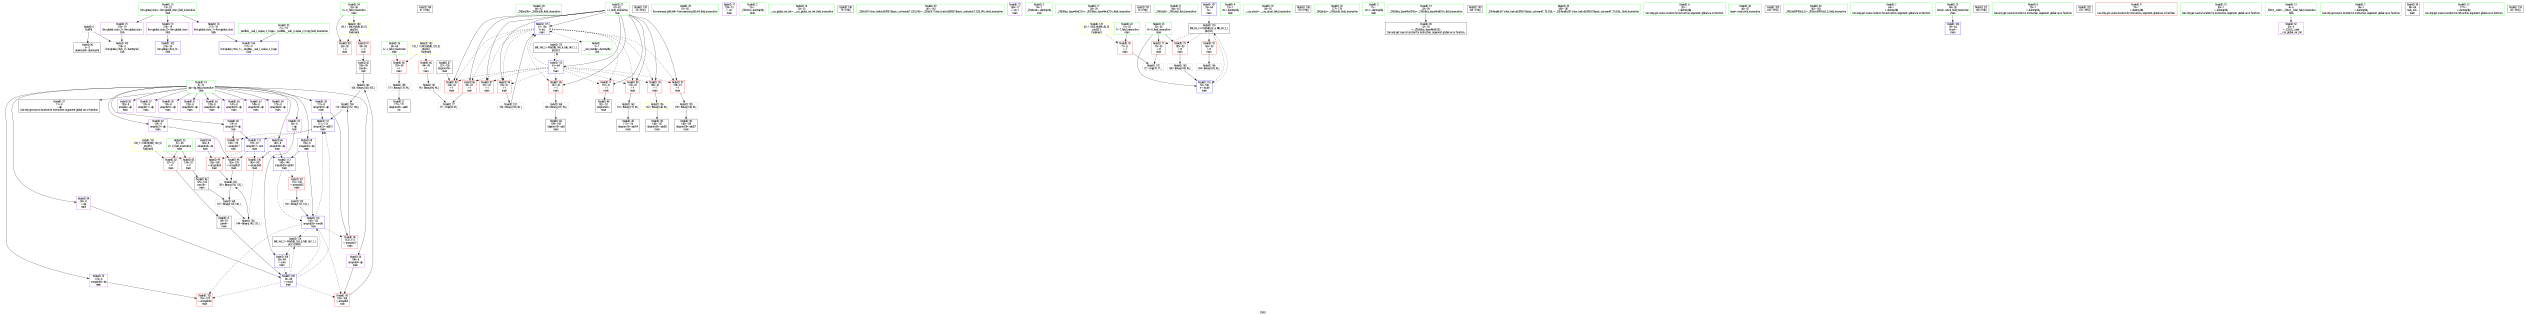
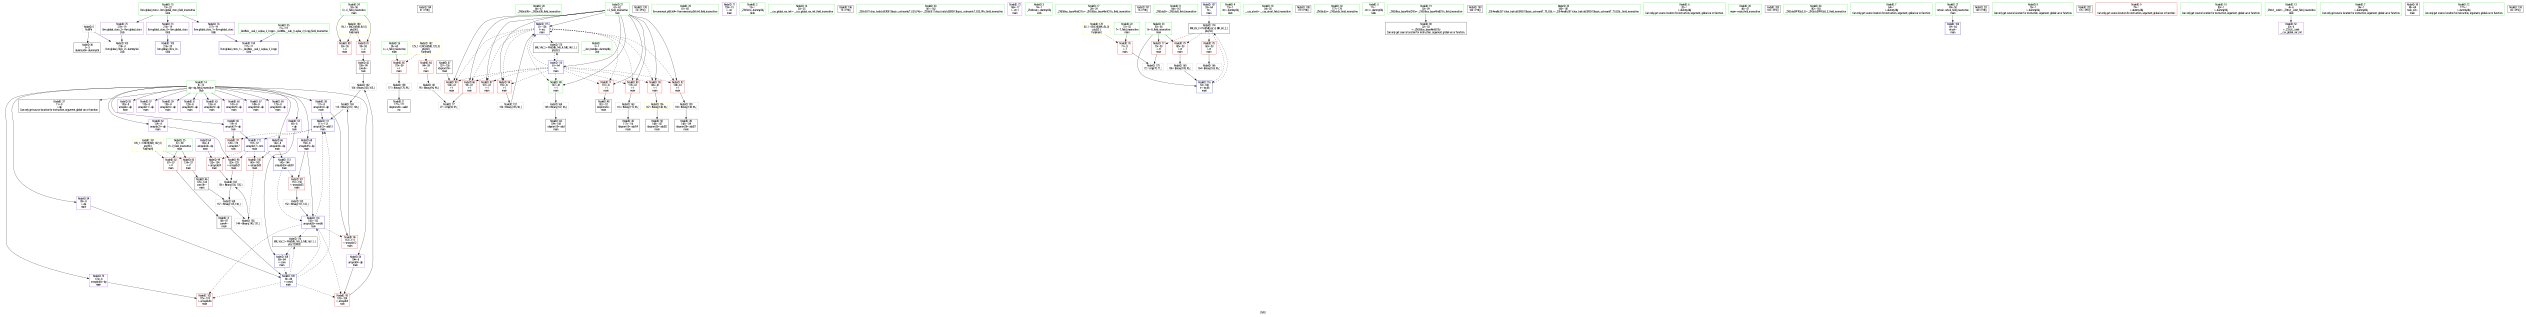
edge "NodeID: 24" -> "NodeID: 180": now "NodeID: 24" -> "NodeID: 81"
edge "NodeID: 115" -> "NodeID: 1": now "NodeID: 115" -> "NodeID: 175"
node "NodeID: 88": color red -> green
edge "NodeID: 68" -> "NodeID: 113": now "NodeID: 68" -> "NodeID: 101"
